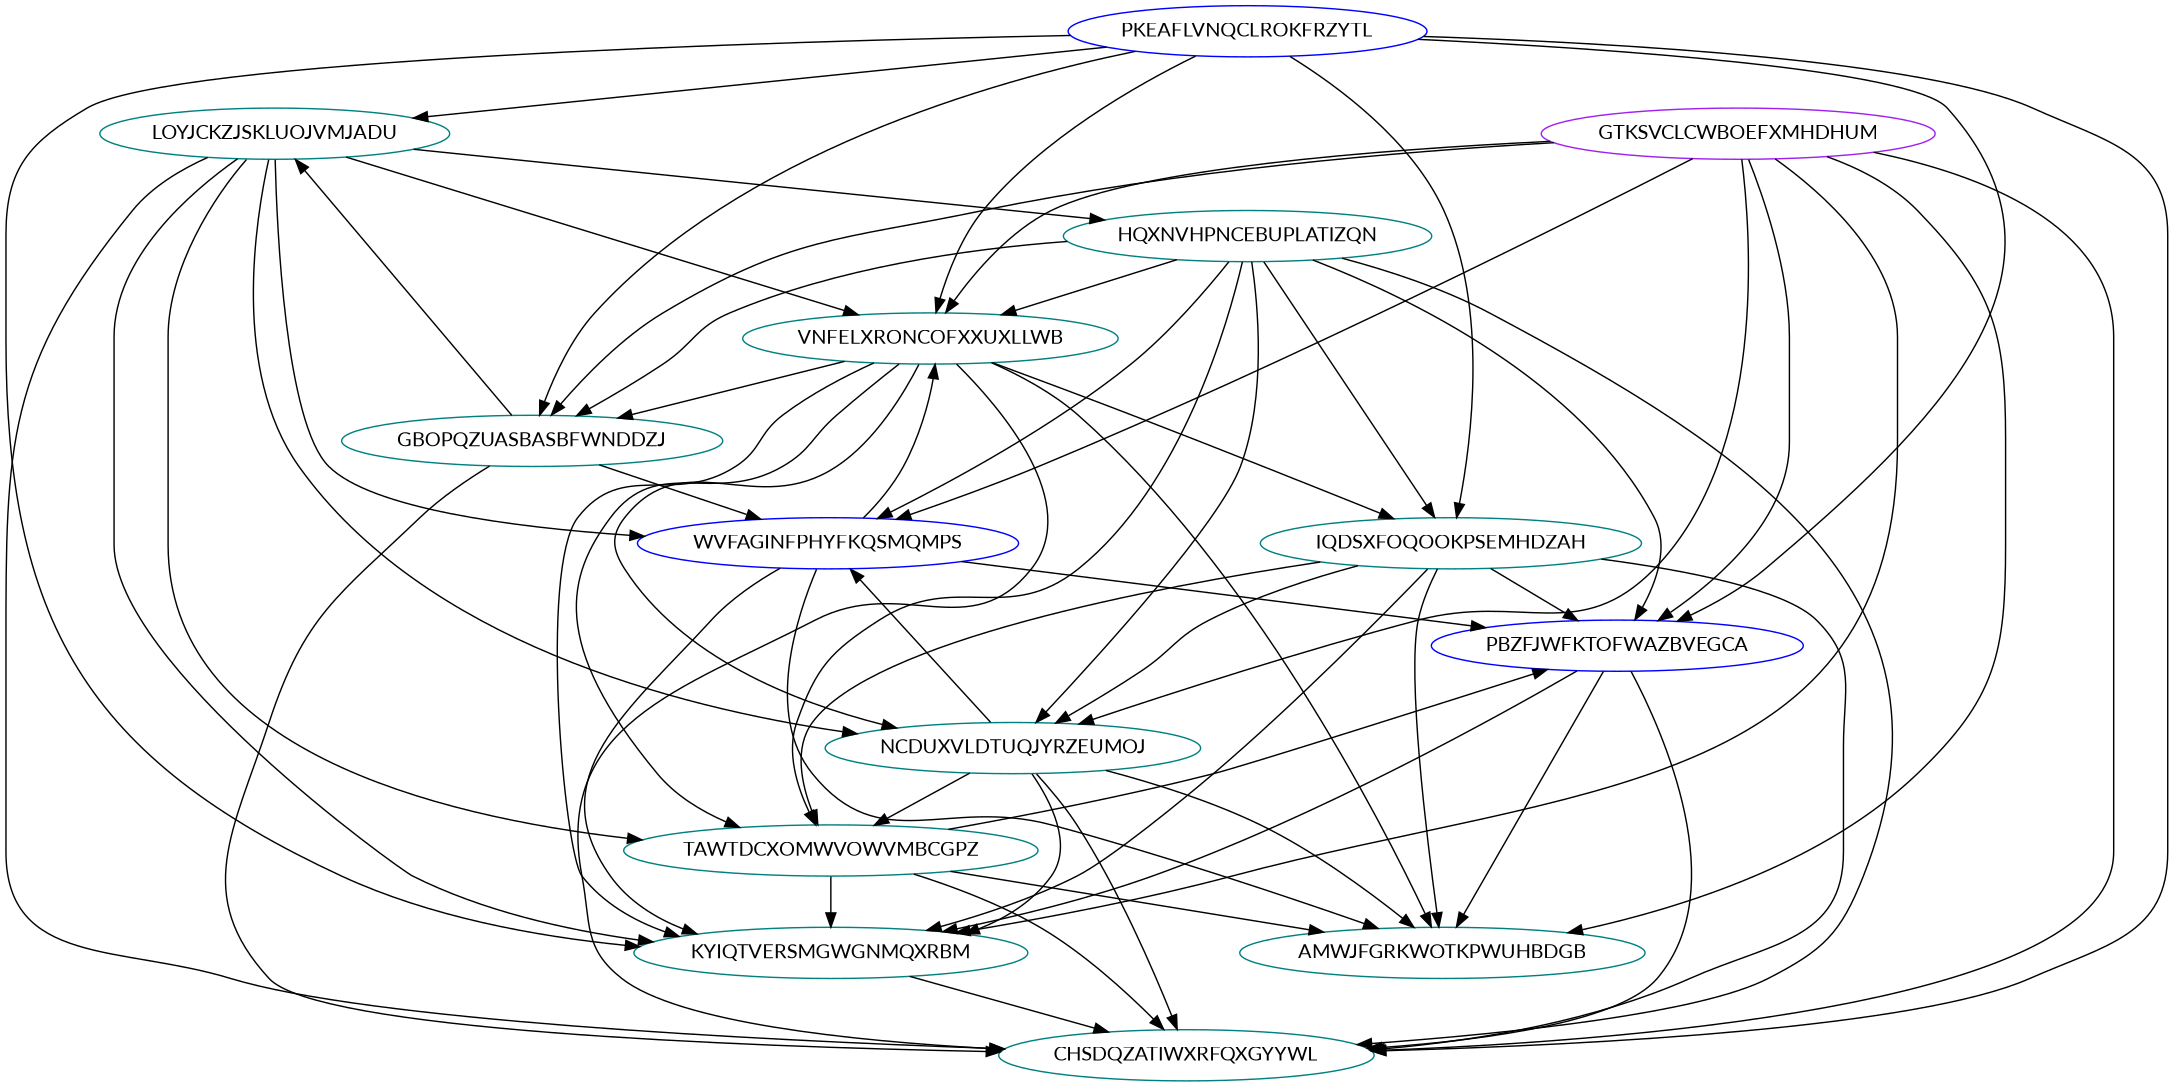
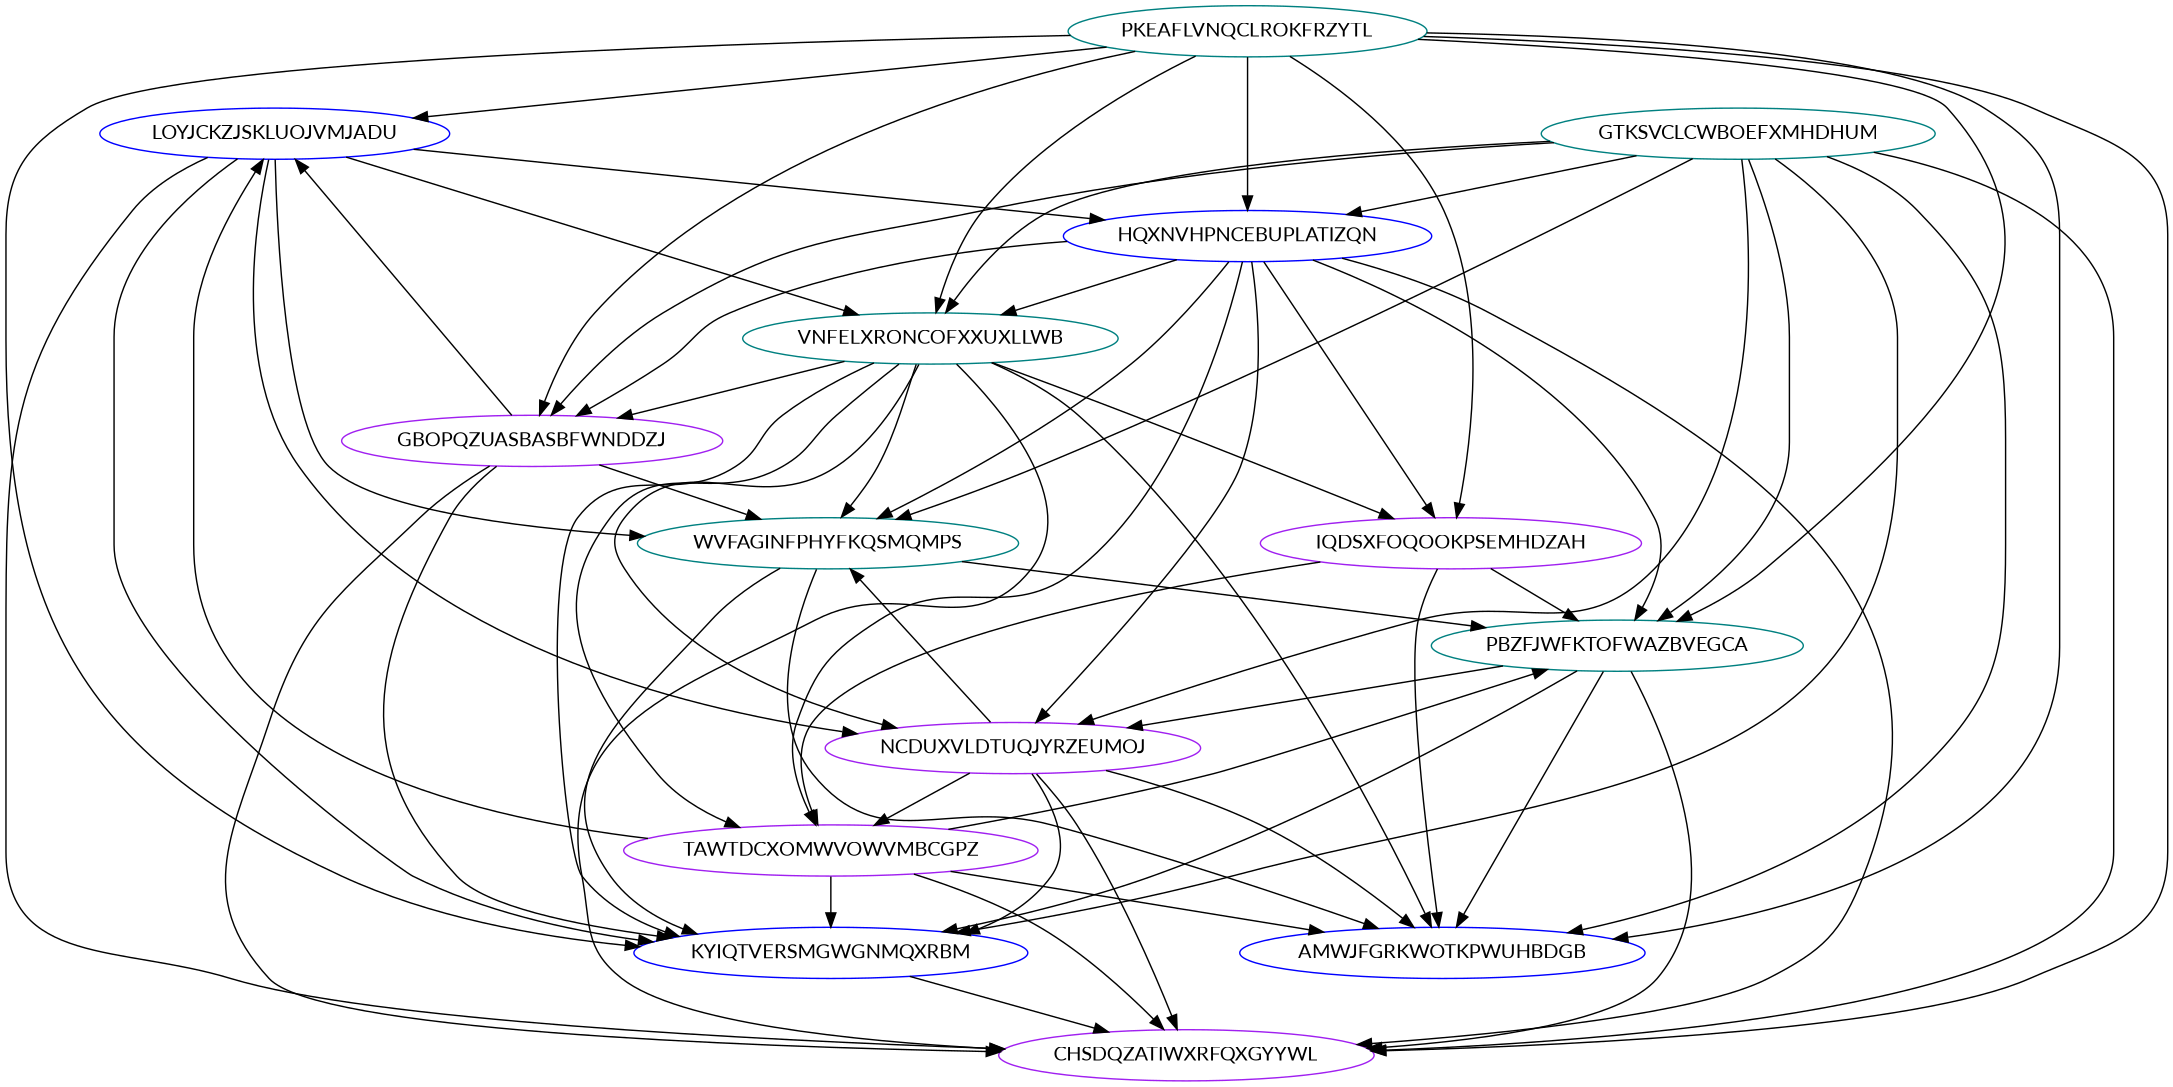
node "PKEAFLVNQCLROKFRZYTL": color blue -> teal
edge "PKEAFLVNQCLROKFRZYTL" -> "HQXNVHPNCEBUPLATIZQN": added
node "LOYJCKZJSKLUOJVMJADU": color teal -> blue
node "GTKSVCLCWBOEFXMHDHUM": color purple -> teal
edge "GTKSVCLCWBOEFXMHDHUM" -> "HQXNVHPNCEBUPLATIZQN": added
node "HQXNVHPNCEBUPLATIZQN": color teal -> blue
edge "PKEAFLVNQCLROKFRZYTL" -> "AMWJFGRKWOTKPWUHBDGB": added
node "GBOPQZUASBASBFWNDDZJ": color teal -> purple
edge "WVFAGINFPHYFKQSMQMPS" -> "VNFELXRONCOFXXUXLLWB": reversed
node "WVFAGINFPHYFKQSMQMPS": color blue -> teal
node "IQDSXFOQOOKPSEMHDZAH": color teal -> purple
edge "IQDSXFOQOOKPSEMHDZAH" -> "NCDUXVLDTUQJYRZEUMOJ": now "PBZFJWFKTOFWAZBVEGCA" -> "NCDUXVLDTUQJYRZEUMOJ"
edge "LOYJCKZJSKLUOJVMJADU" -> "TAWTDCXOMWVOWVMBCGPZ": reversed
node "PBZFJWFKTOFWAZBVEGCA": color blue -> teal
node "NCDUXVLDTUQJYRZEUMOJ": color teal -> purple
edge "IQDSXFOQOOKPSEMHDZAH" -> "KYIQTVERSMGWGNMQXRBM": now "GBOPQZUASBASBFWNDDZJ" -> "KYIQTVERSMGWGNMQXRBM"
node "TAWTDCXOMWVOWVMBCGPZ": color teal -> purple
edge "IQDSXFOQOOKPSEMHDZAH" -> "CHSDQZATIWXRFQXGYYWL": removed
node "KYIQTVERSMGWGNMQXRBM": color teal -> blue
node "AMWJFGRKWOTKPWUHBDGB": color teal -> blue
node "CHSDQZATIWXRFQXGYYWL": color teal -> purple
